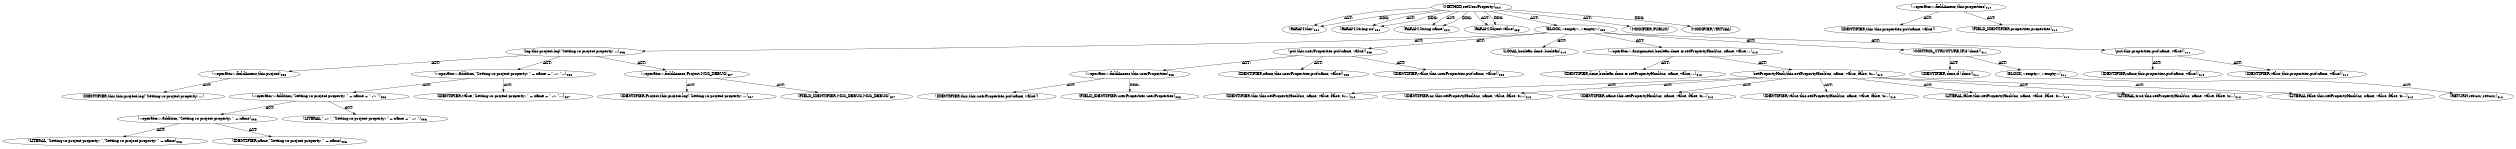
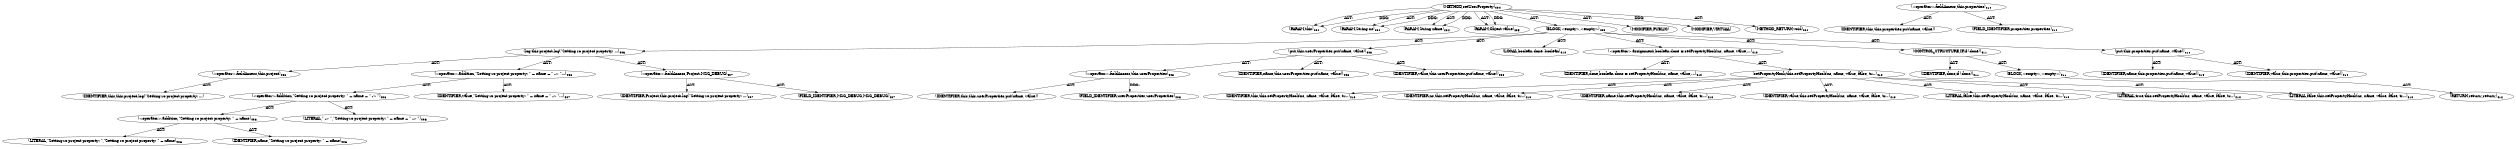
node "(METHOD_RETURN,void)": added
